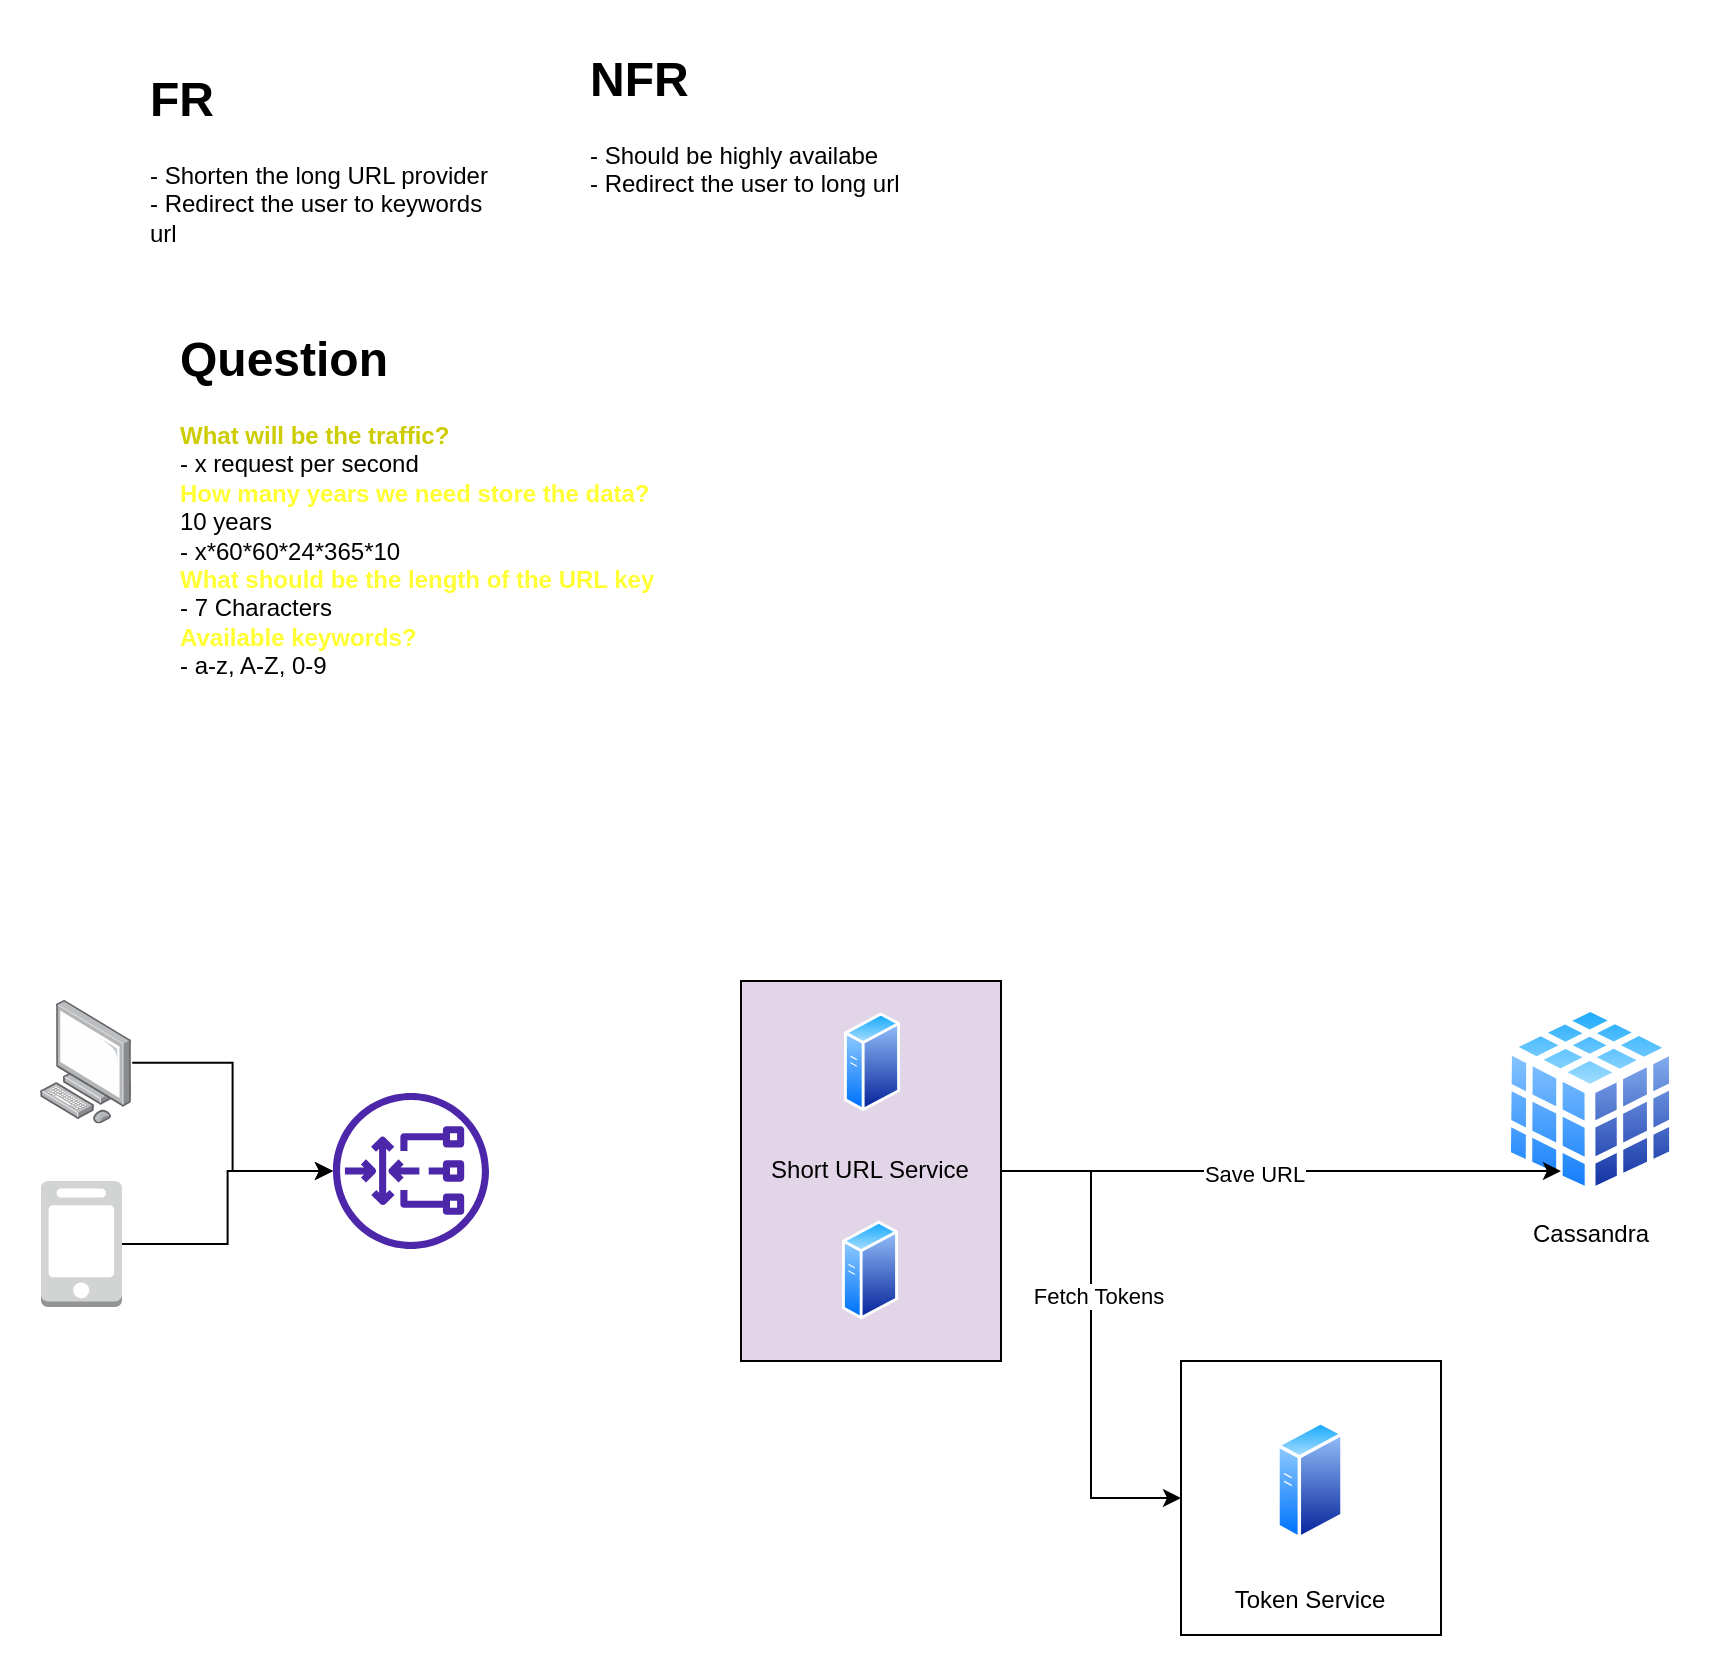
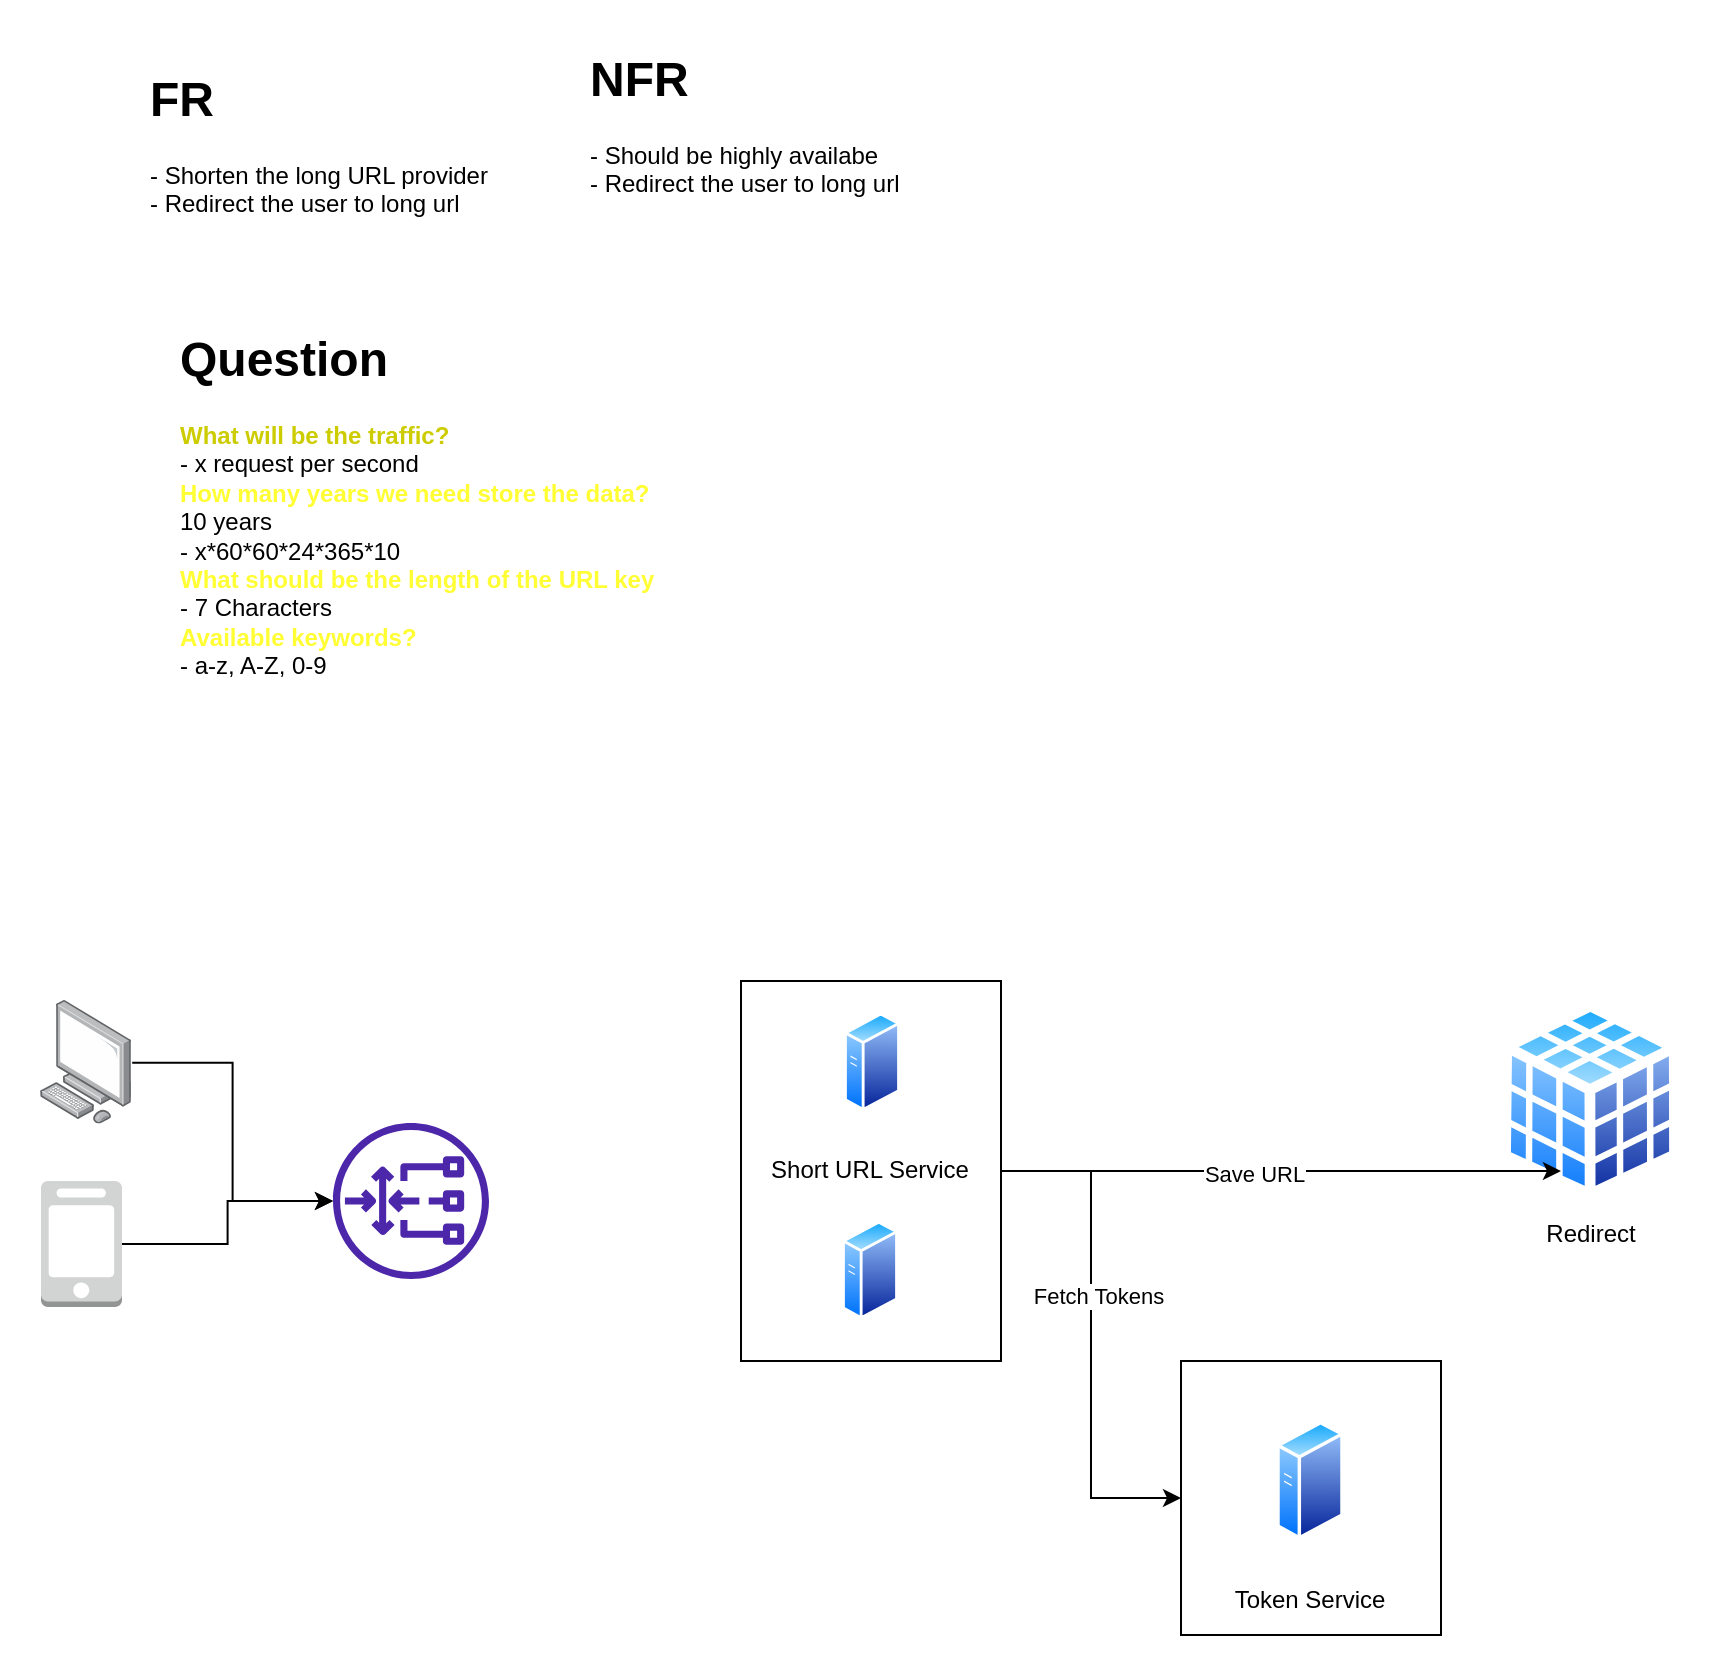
node "FR- Shorten the long URL provider - Redirect the user to keywords url": label "FR- Shorten the long URL provider - Redirect the user to keywords url" -> "FR- Shorten the long URL provider - Redirect the user to long url"
node "Load Balancer": moved (411, 1171) -> (411, 1201)
node "Short URL Service": fillcolor #e1d5e7 -> #ffffff
node "Cassandra": label "Cassandra" -> "Redirect"
